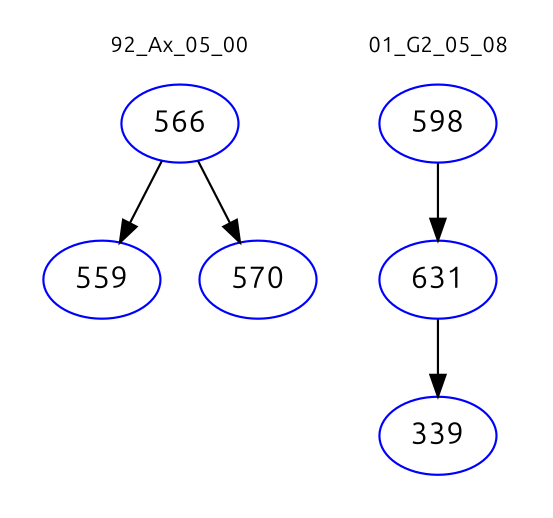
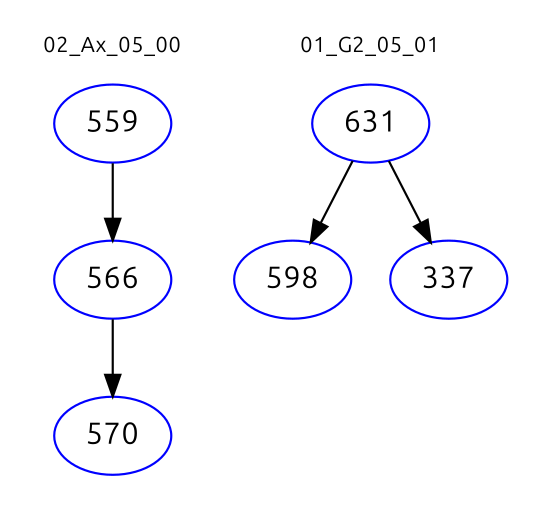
cluster "92_Ax_05_00": label "92_Ax_05_00" -> "02_Ax_05_00"
cluster "01_G2_05_08": label "01_G2_05_08" -> "01_G2_05_01"
edge "598" -> "631": reversed
edge "566" -> "559": reversed
node "339": label "339" -> "337"
